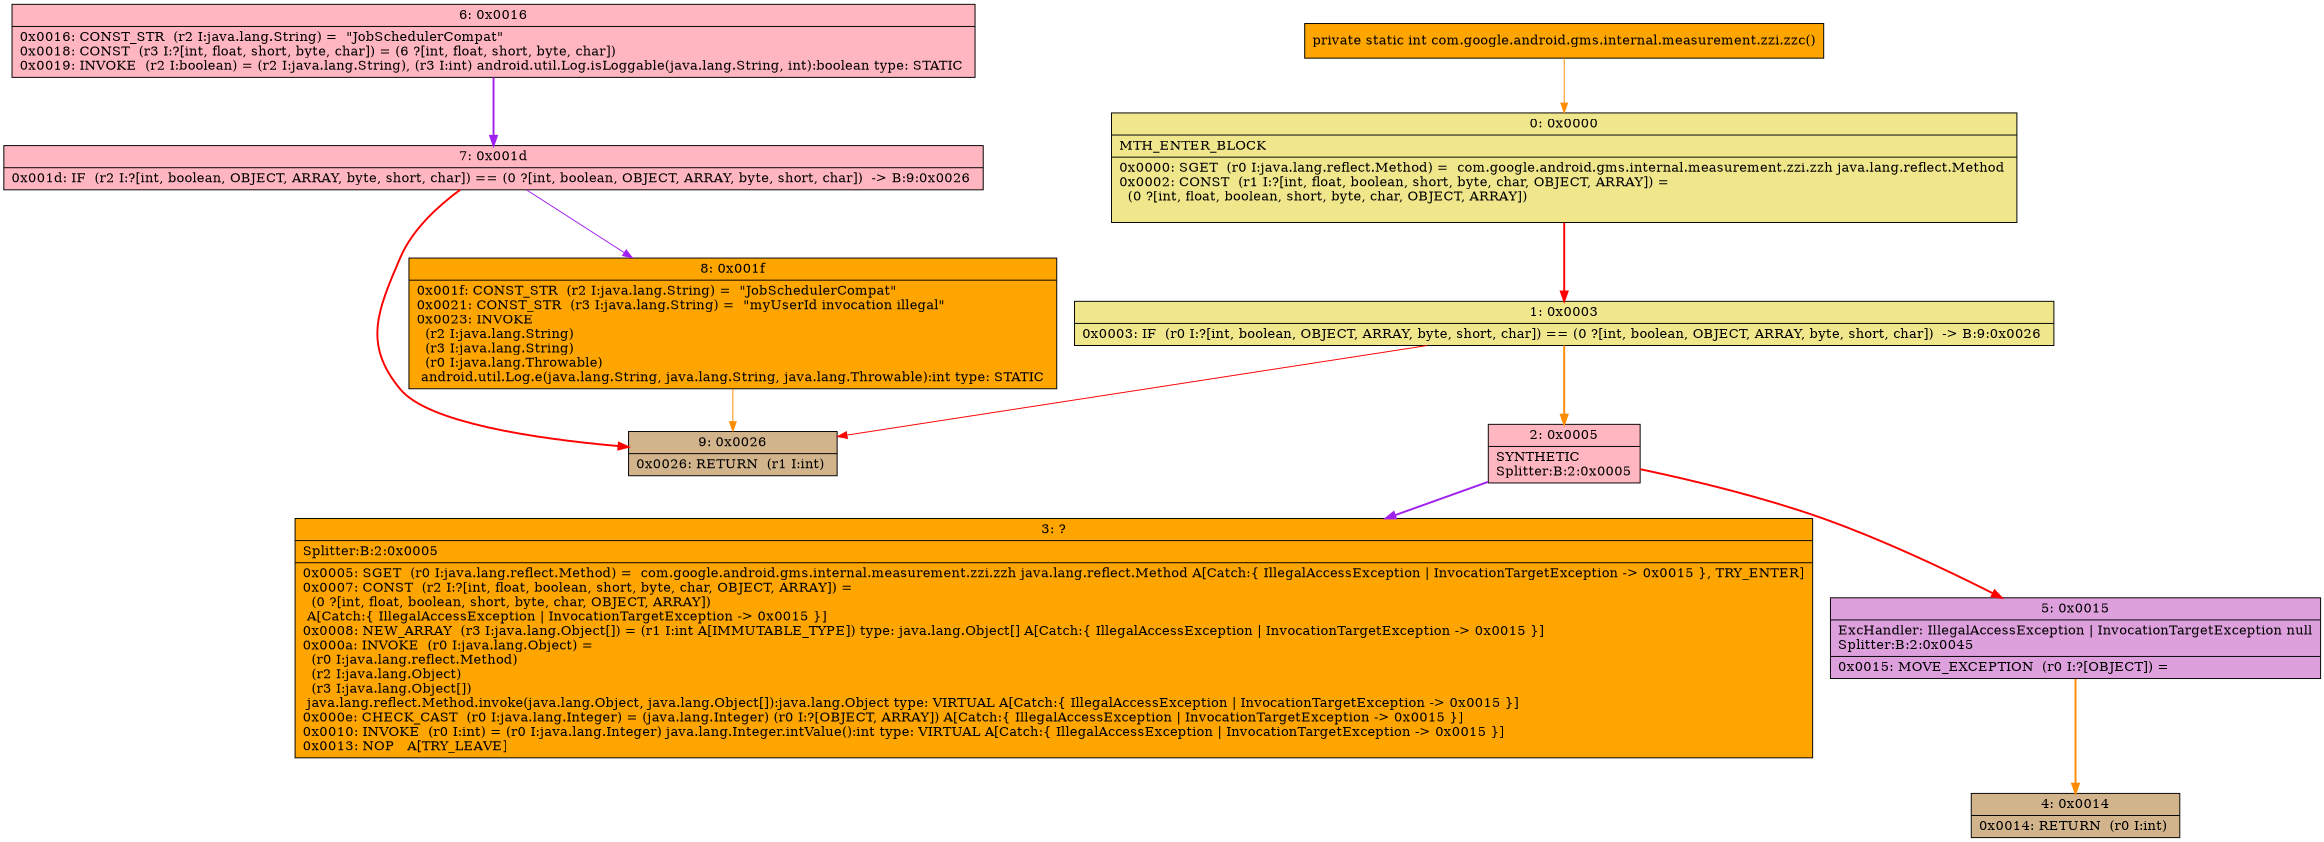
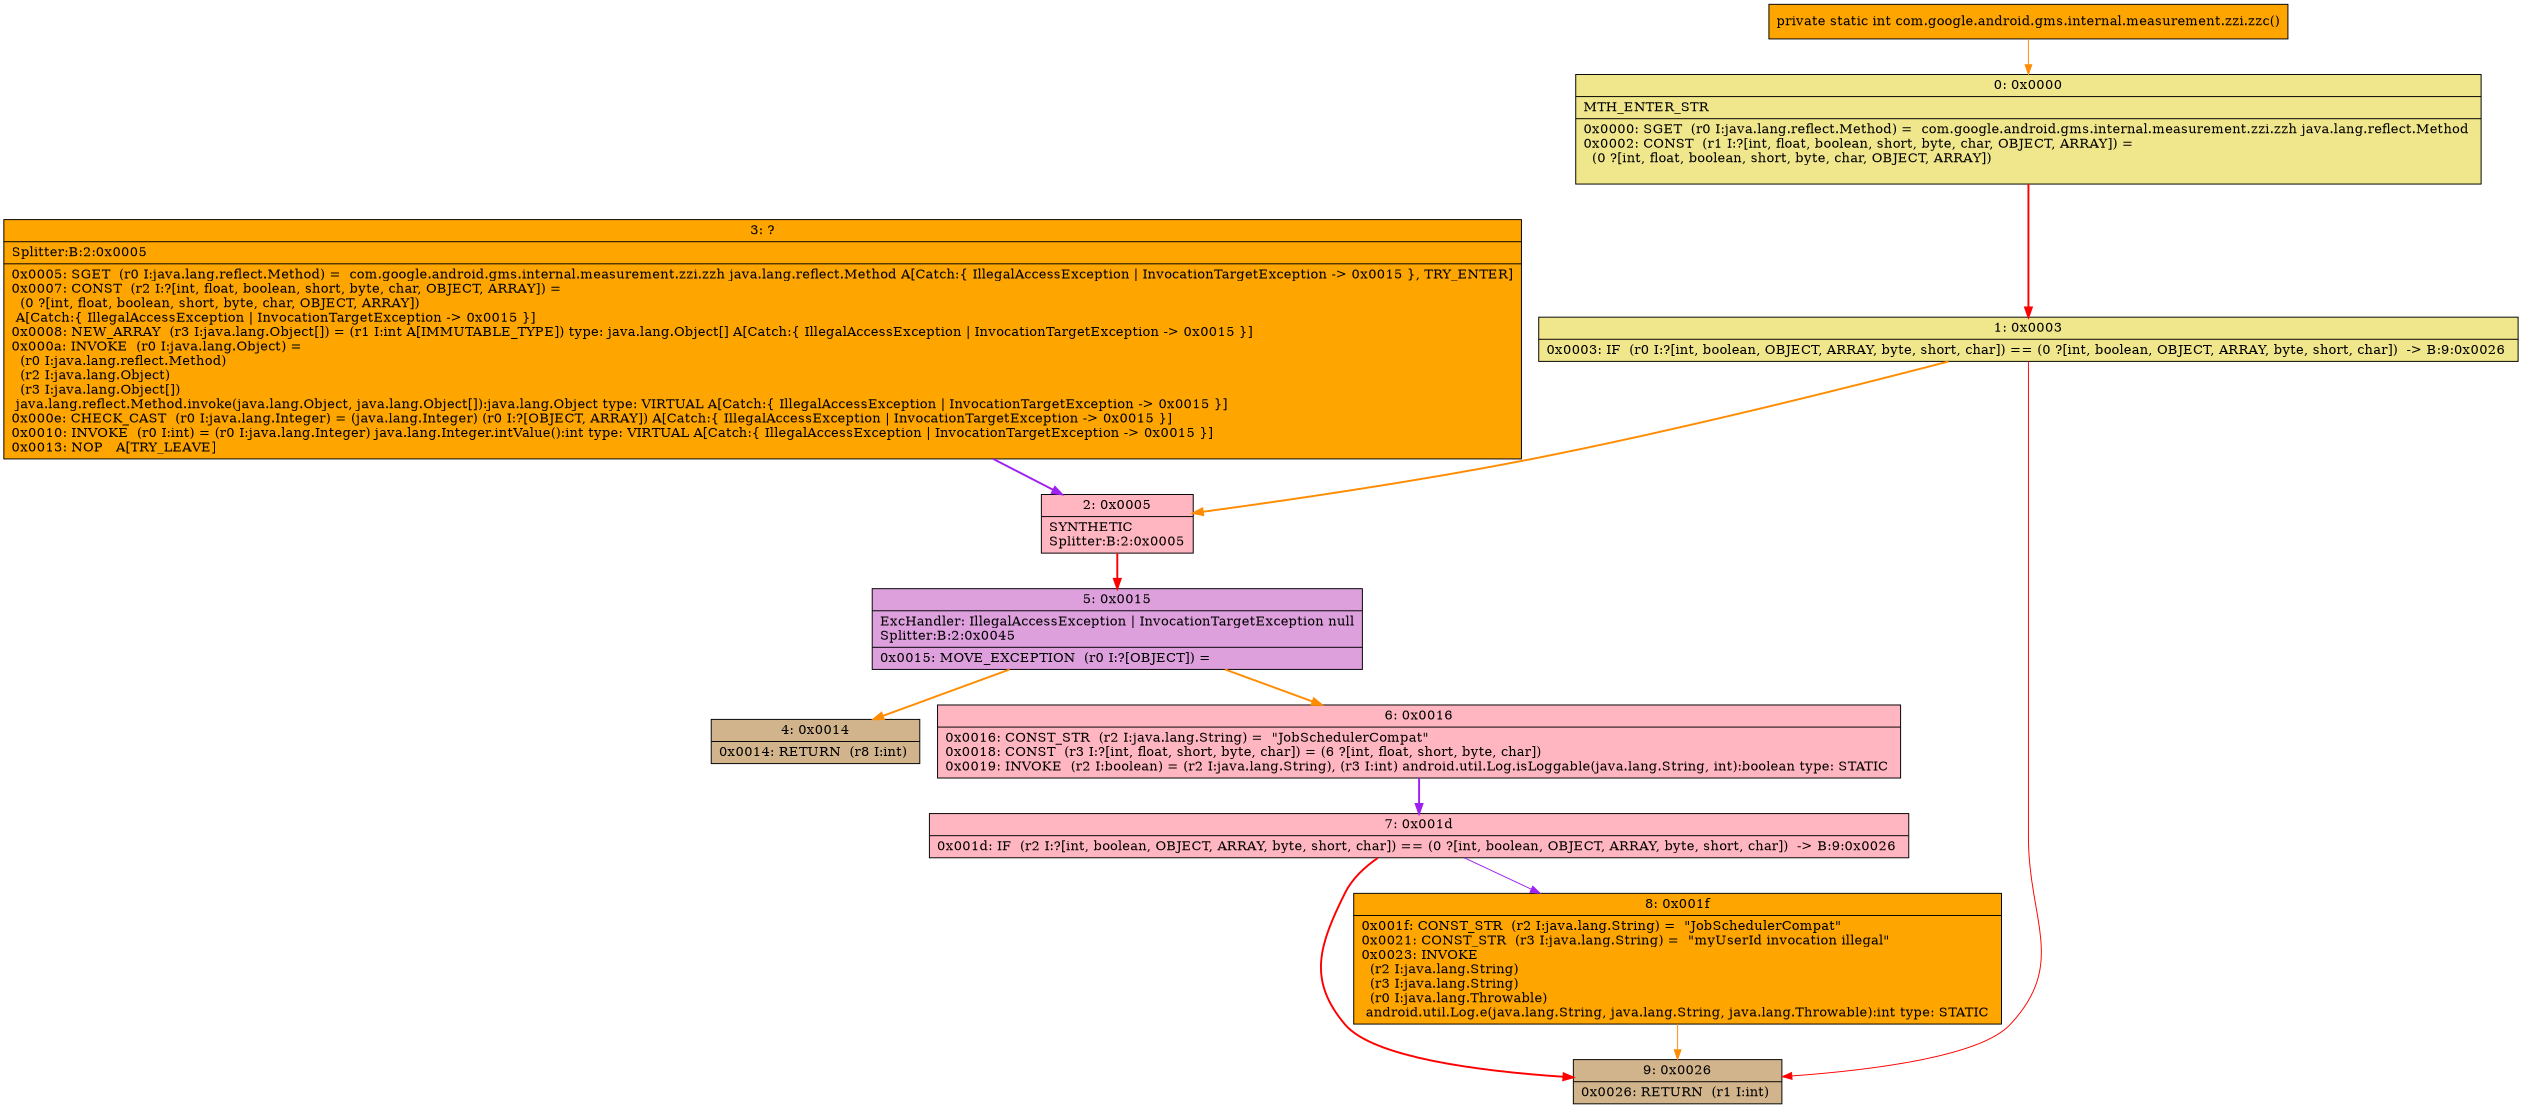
node "0: 0x0000": text "MTH_ENTER_BLOCK" -> "MTH_ENTER_STR"
edge "2: 0x0005" -> "3: ?": reversed
edge "5: 0x0015" -> "6: 0x0016": added
node "4: 0x0014": text "0x0014: RETURN  (r0 I:int)" -> "0x0014: RETURN  (r8 I:int)"
